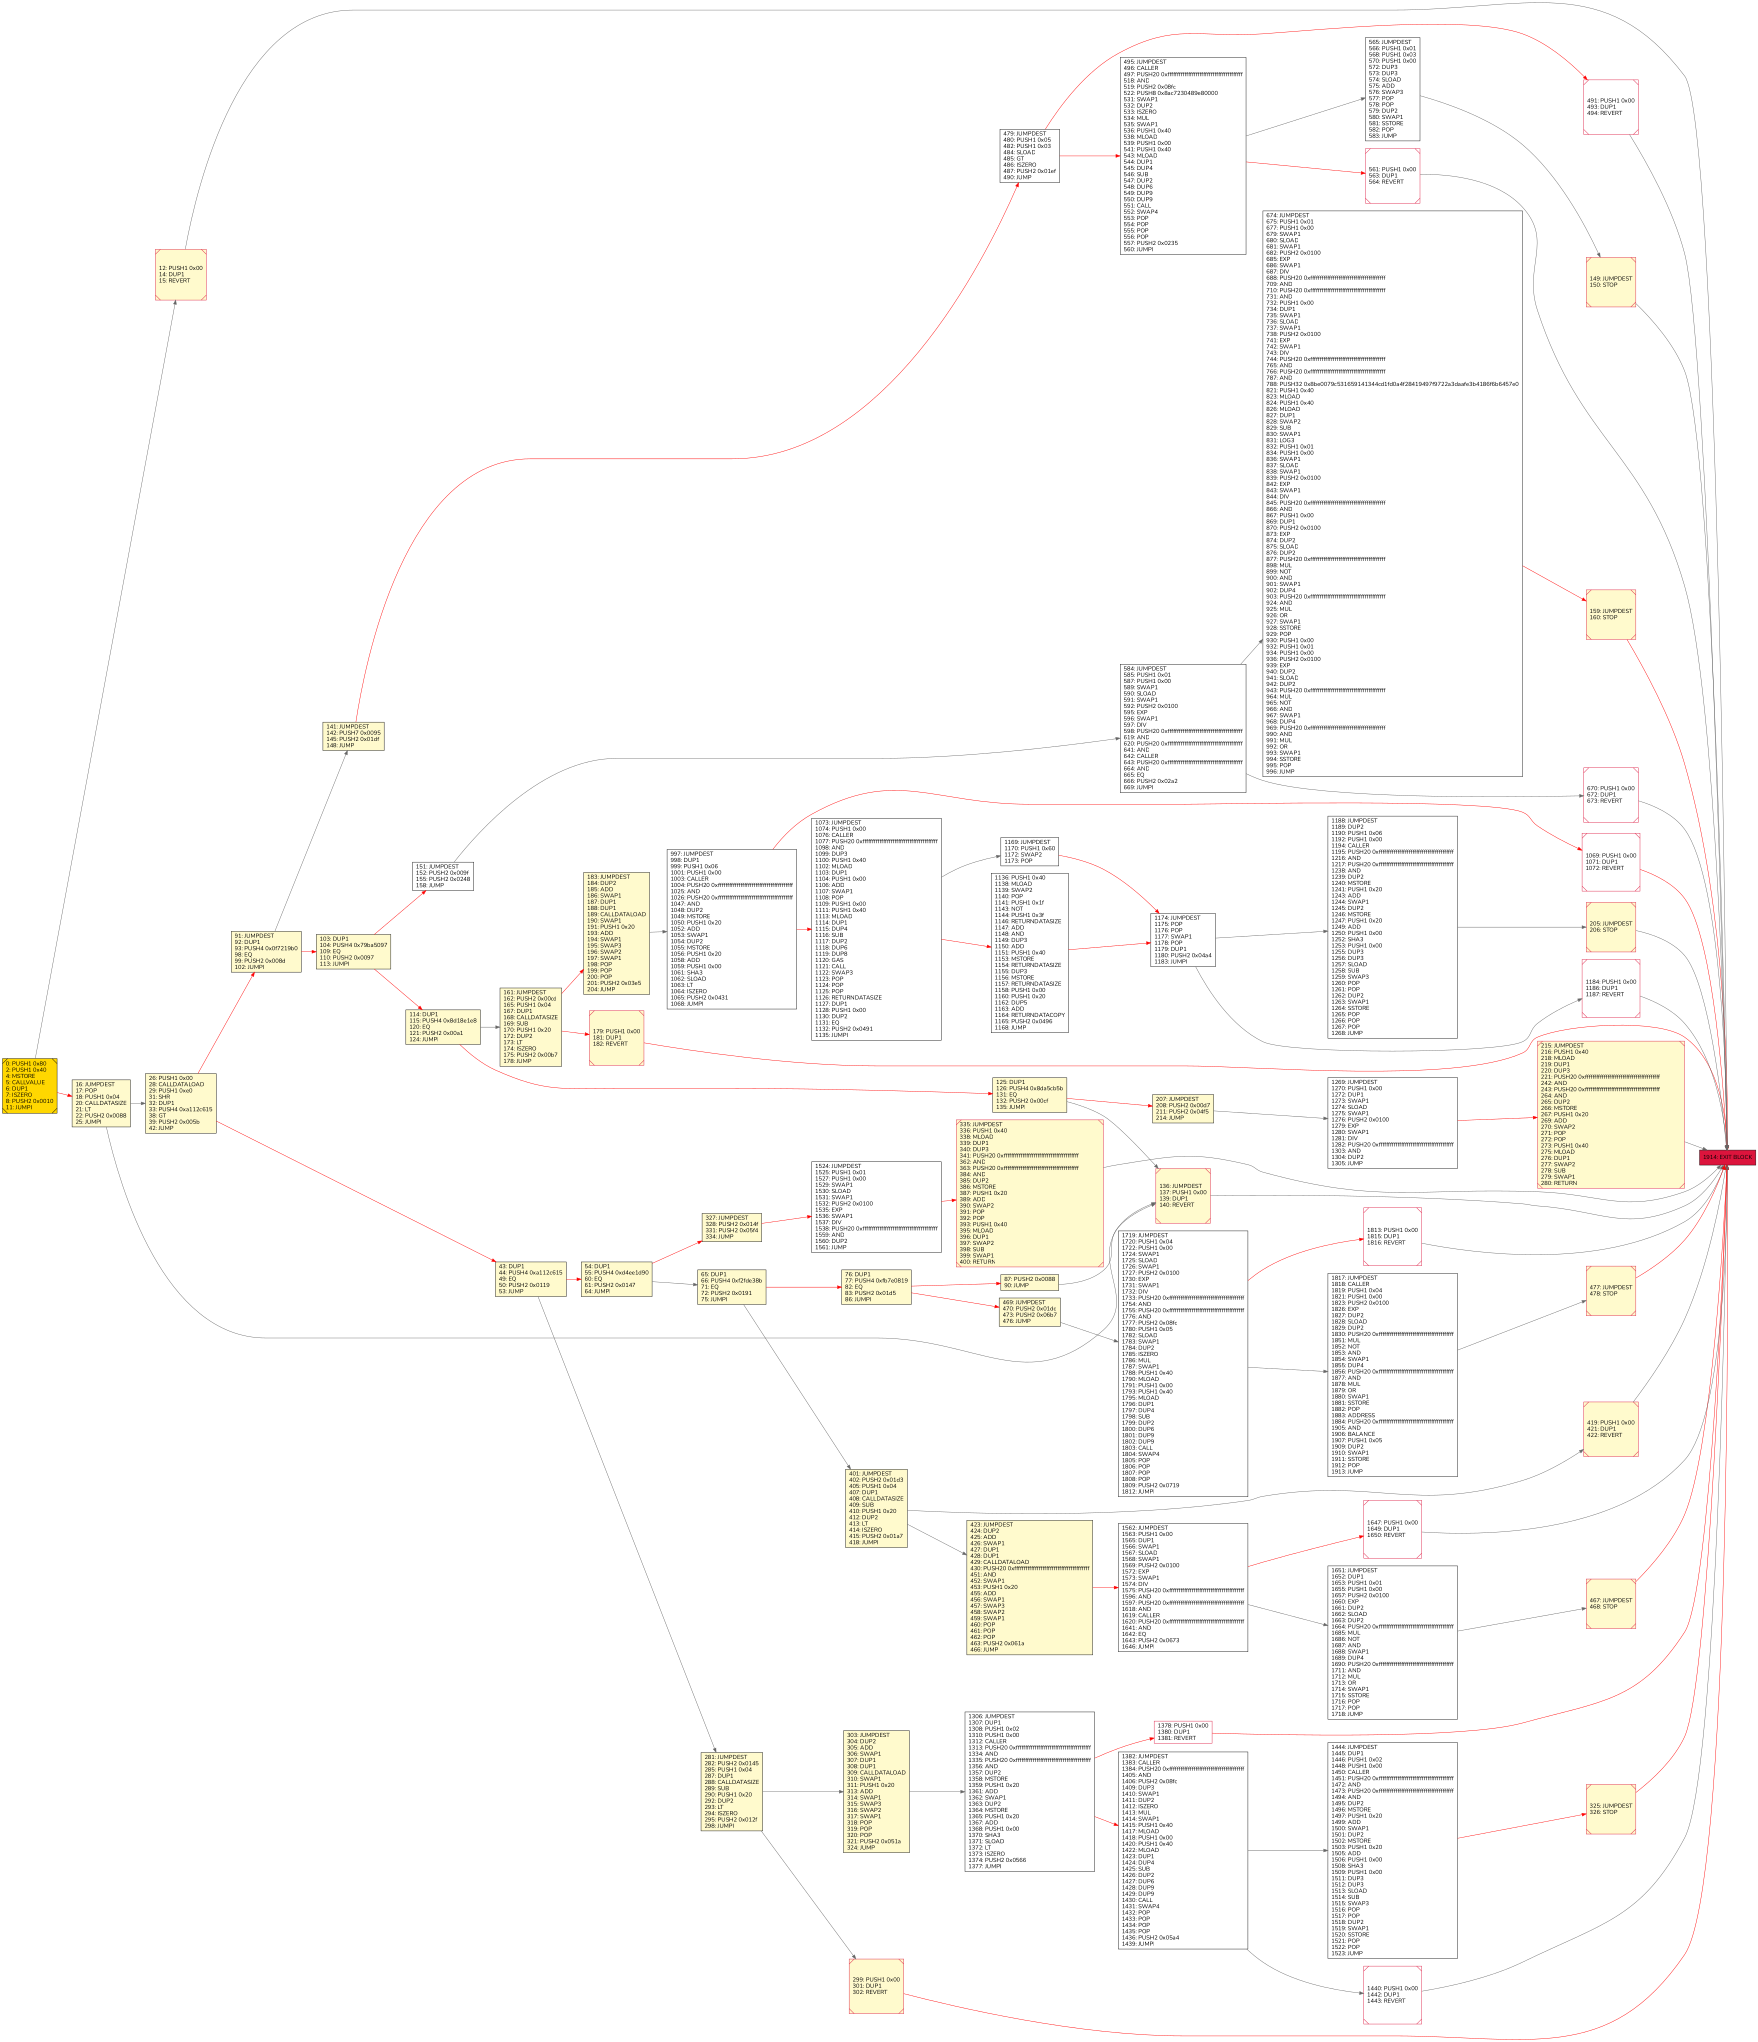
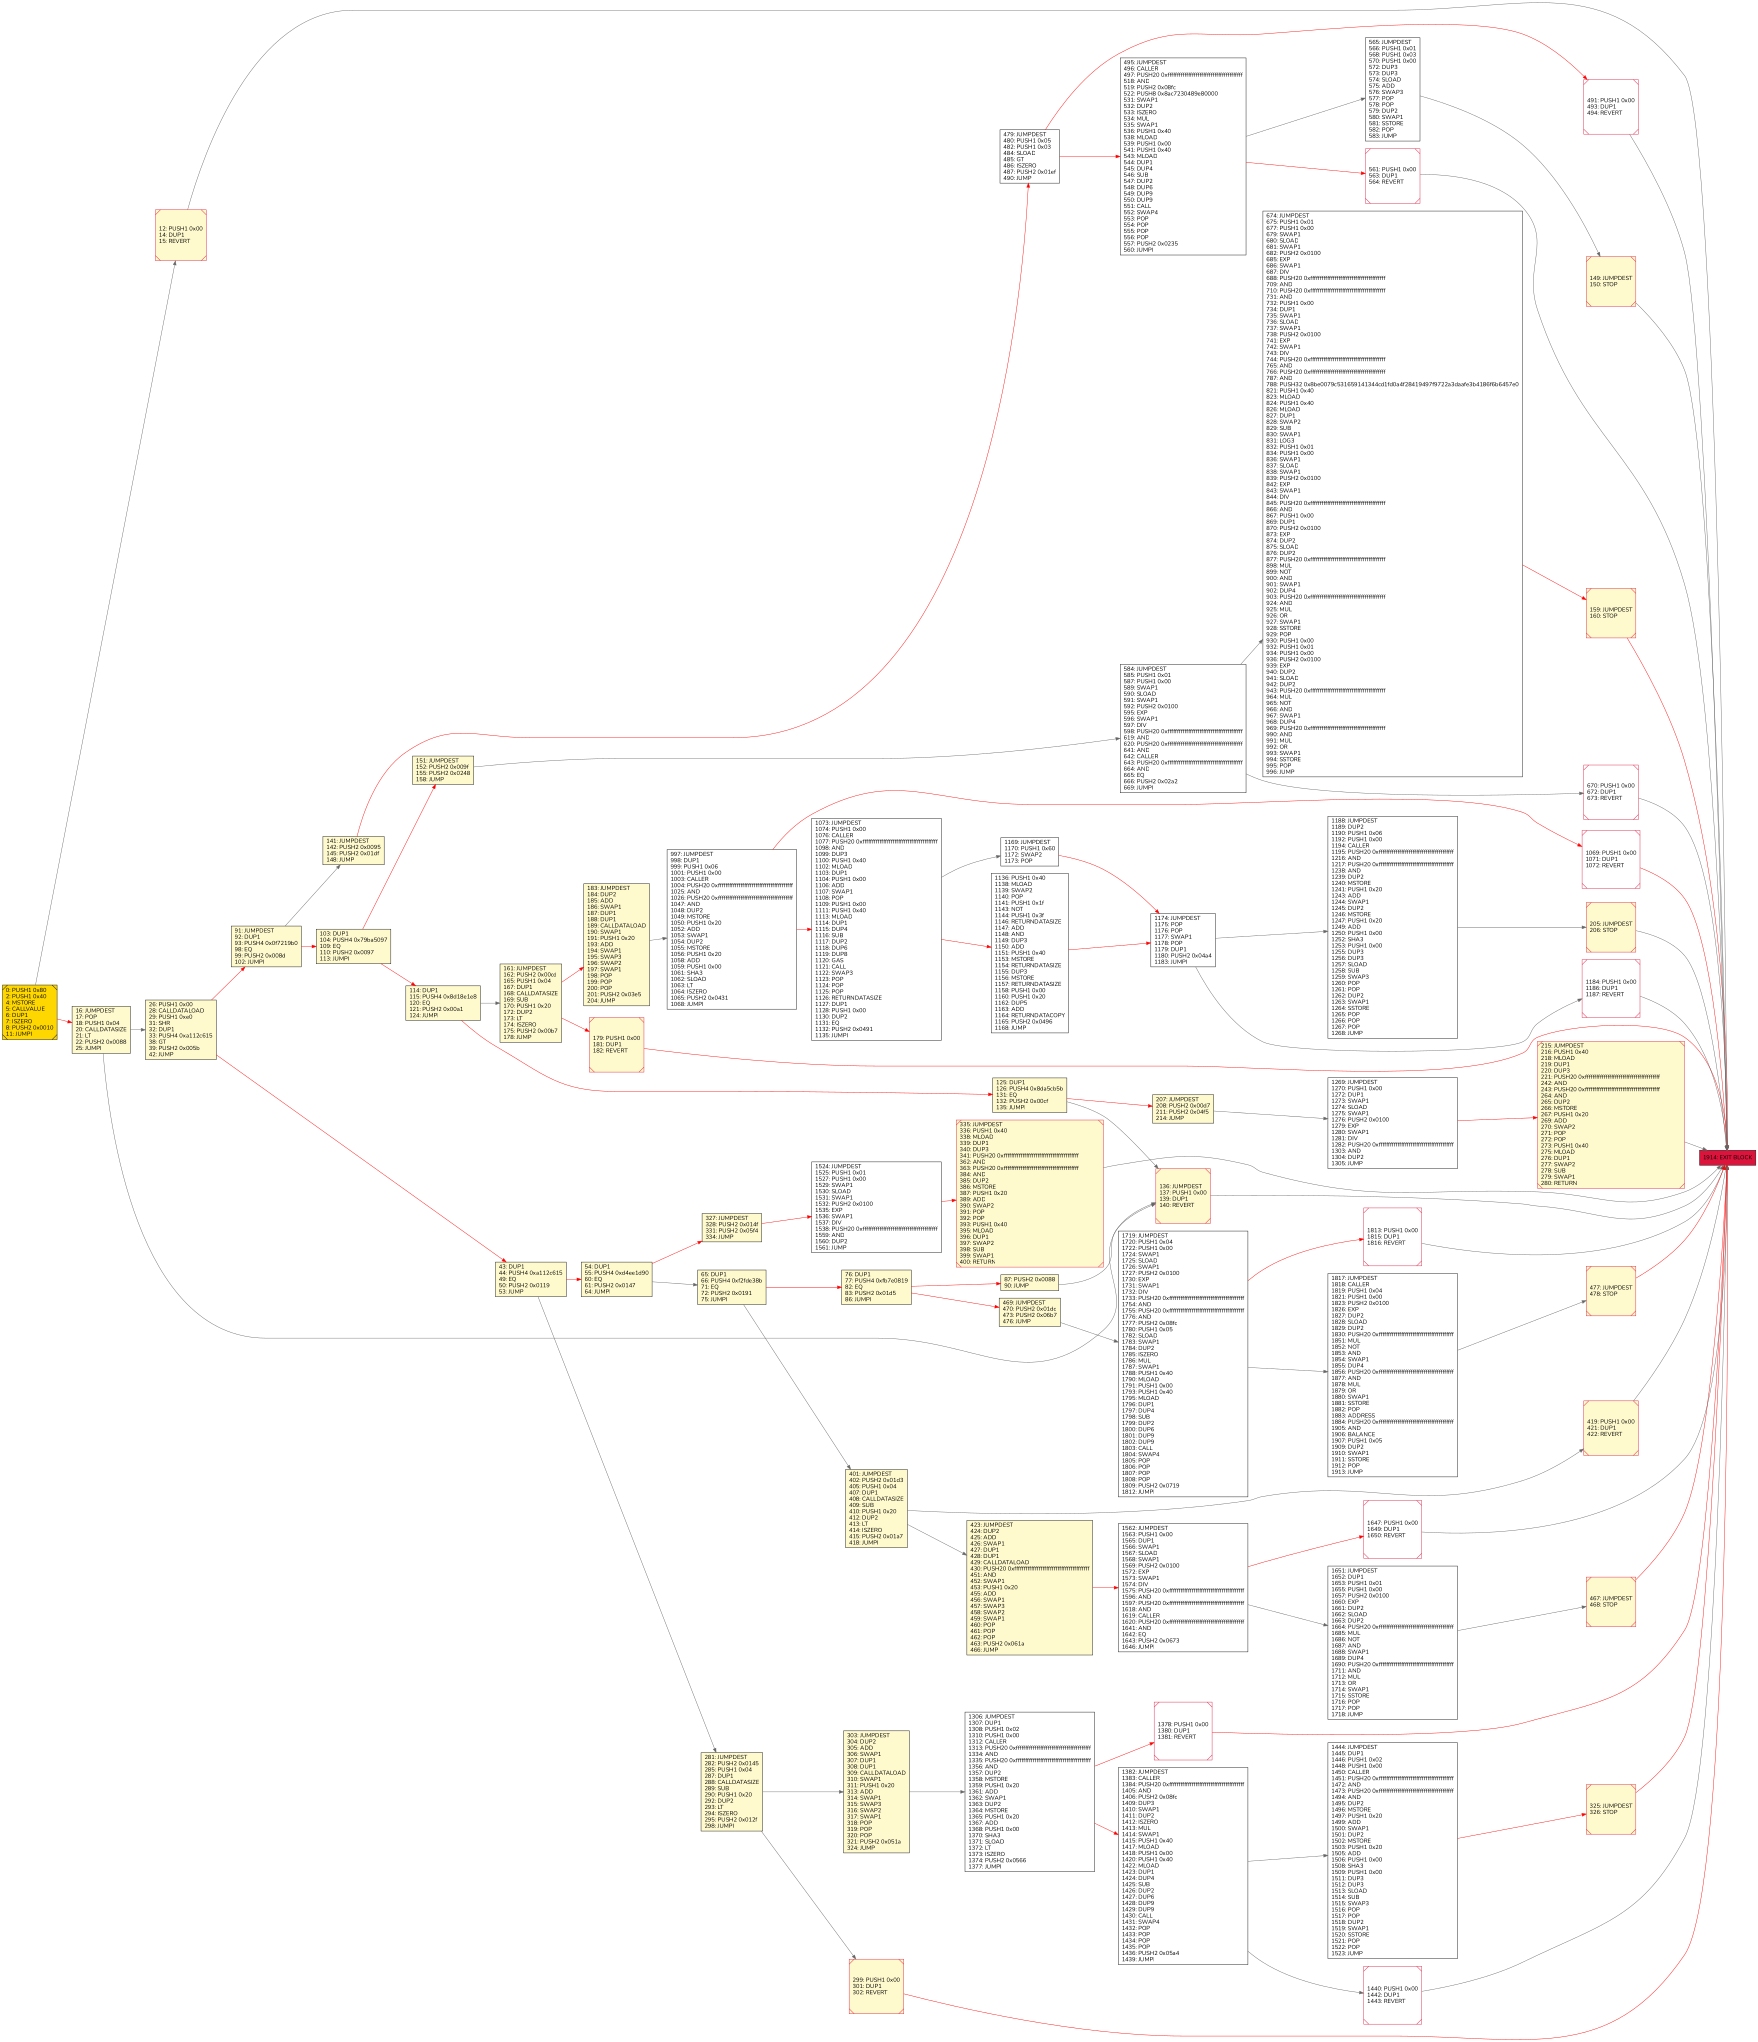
node "141: JUMPDEST 142: PUSH7 0x0095 145: PUSH2 0x01df 148: JUMP": label "141: JUMPDEST 142: PUSH7 0x0095 145: PUSH2 0x01df 148: JUMP" -> "141: JUMPDEST 142: PUSH2 0x0095 145: PUSH2 0x01df 148: JUMP"
node "151: JUMPDEST 152: PUSH2 0x009f 155: PUSH2 0x0248 158: JUMP": fillcolor white -> lemonchiffon
node "1378: PUSH1 0x00 1380: DUP1 1381: REVERT": shape box -> Msquare
